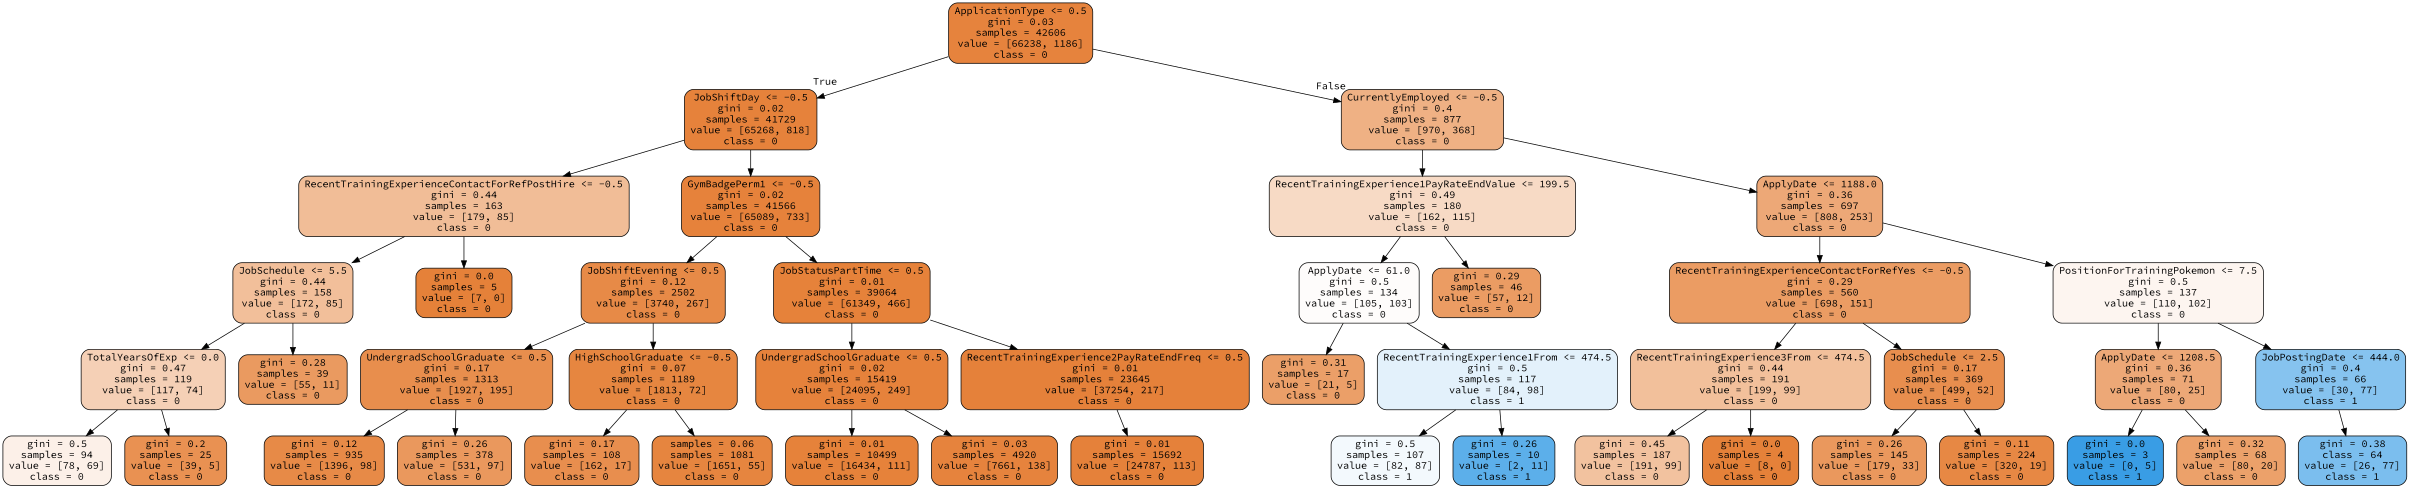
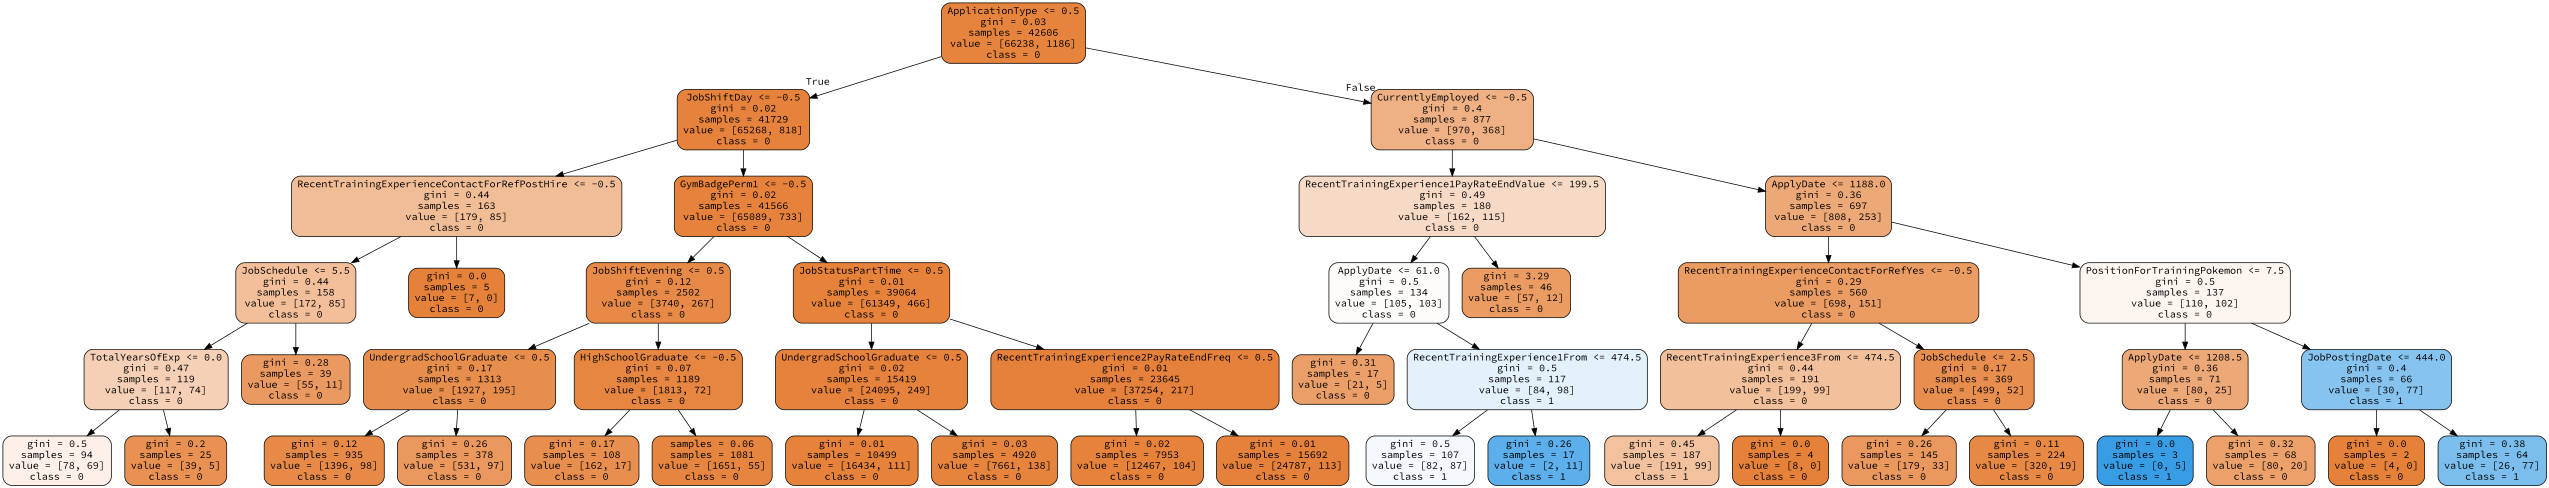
node "gini = 0.29 samples = 46 value = [57, 12] class = 0": label "gini = 0.29 samples = 46 value = [57, 12] class = 0" -> "gini = 3.29 samples = 46 value = [57, 12] class = 0"
node "gini = 0.02 samples = 7953 value = [12467, 104] class = 0": added
node "gini = 0.26 samples = 10 value = [2, 11] class = 1": label "gini = 0.26 samples = 10 value = [2, 11] class = 1" -> "gini = 0.26 samples = 17 value = [2, 11] class = 1"
node "gini = 0.45 samples = 187 value = [191, 99] class = 0": label "gini = 0.45 samples = 187 value = [191, 99] class = 0" -> "gini = 0.45 samples = 187 value = [191, 99] class = 1"
node "gini = 0.38 class = 64 value = [26, 77] class = 1": label "gini = 0.38 class = 64 value = [26, 77] class = 1" -> "gini = 0.38 samples = 64 value = [26, 77] class = 1"
node "gini = 0.0 samples = 2 value = [4, 0] class = 0": added
